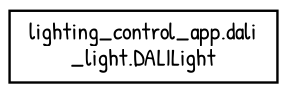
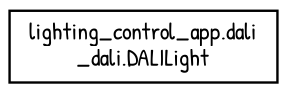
node "lighting_control_app.dali _light.DALILight": label "lighting_control_app.dali _light.DALILight" -> "lighting_control_app.dali _dali.DALILight"
